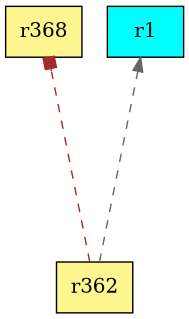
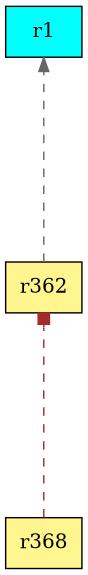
edge "r362" -> "r368": reversed
